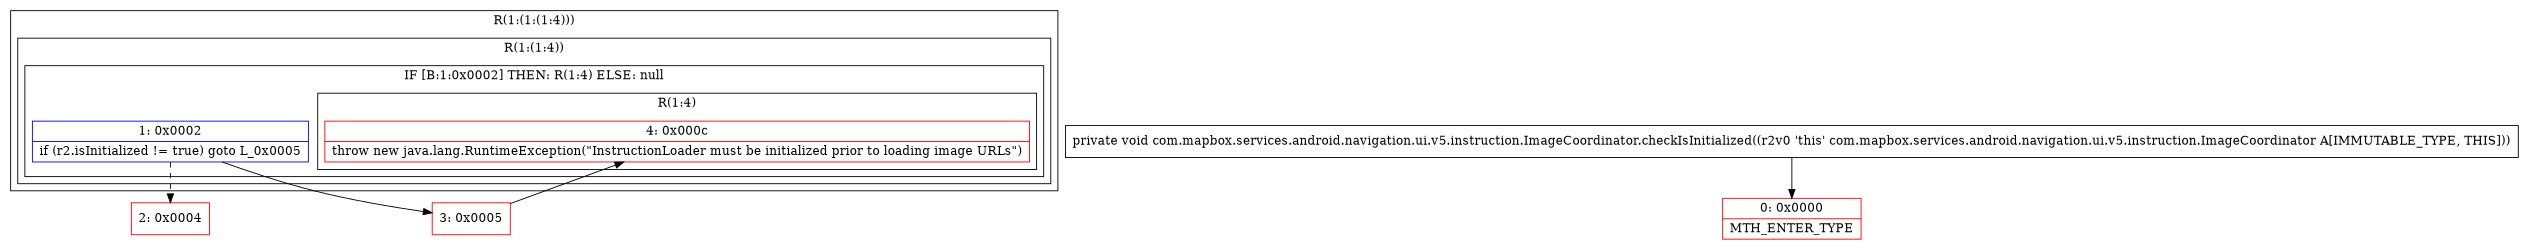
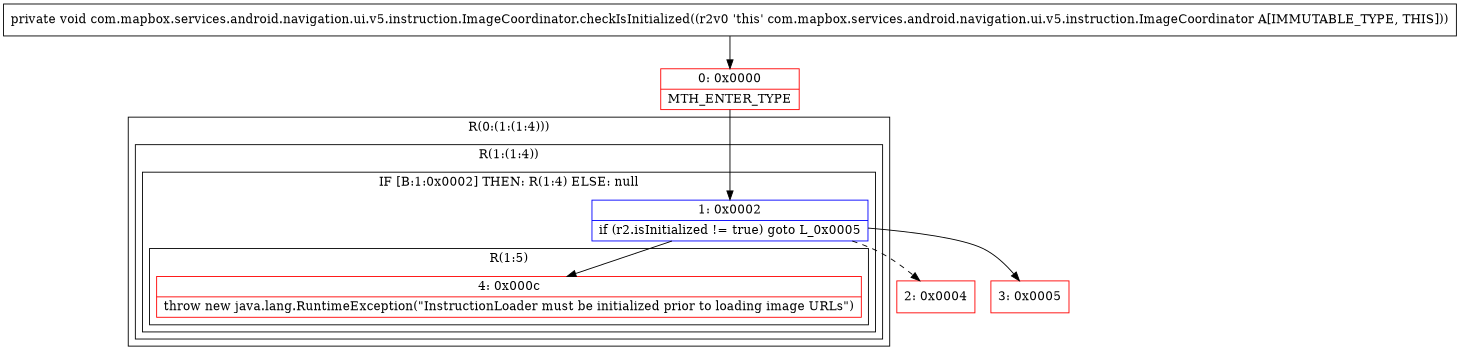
cluster "R(1:(1:(1:4)))": label "R(1:(1:(1:4)))" -> "R(0:(1:(1:4)))"
cluster "R(1:4)": label "R(1:4)" -> "R(1:5)"
edge "0: 0x0000" -> "1: 0x0002": added
edge "3: 0x0005" -> "4: 0x000c": now "1: 0x0002" -> "4: 0x000c"
